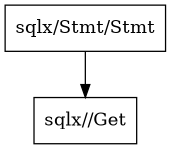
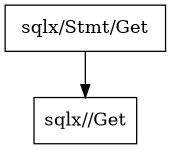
node "sqlx/Stmt/Stmt": label "sqlx/Stmt/Stmt" -> "sqlx/Stmt/Get"
